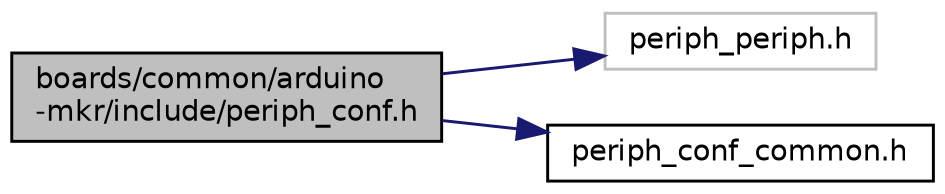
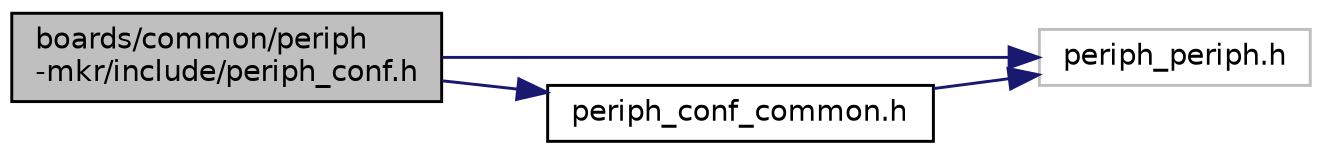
edge "periph_conf_common.h" -> "periph_periph.h": added
node "boards/common/arduino -mkr/include/periph_conf.h": label "boards/common/arduino -mkr/include/periph_conf.h" -> "boards/common/periph -mkr/include/periph_conf.h"
